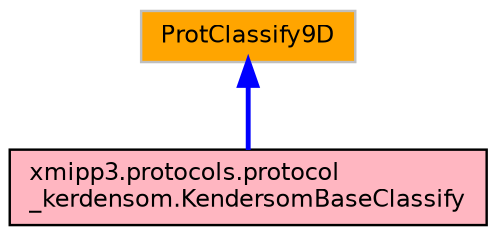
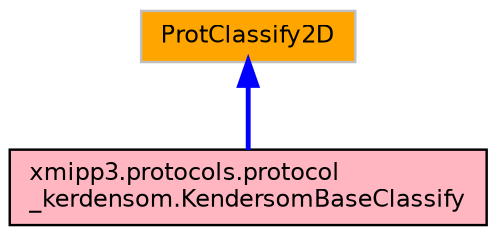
node "ProtClassify9D": label "ProtClassify9D" -> "ProtClassify2D"
